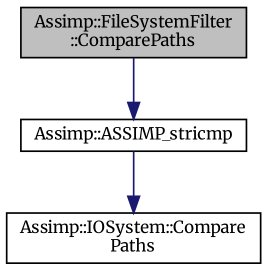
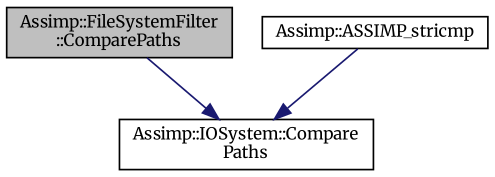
edge "Assimp::FileSystemFilter ::ComparePaths" -> "Assimp::ASSIMP_stricmp": now "Assimp::FileSystemFilter ::ComparePaths" -> "Assimp::IOSystem::Compare Paths"
